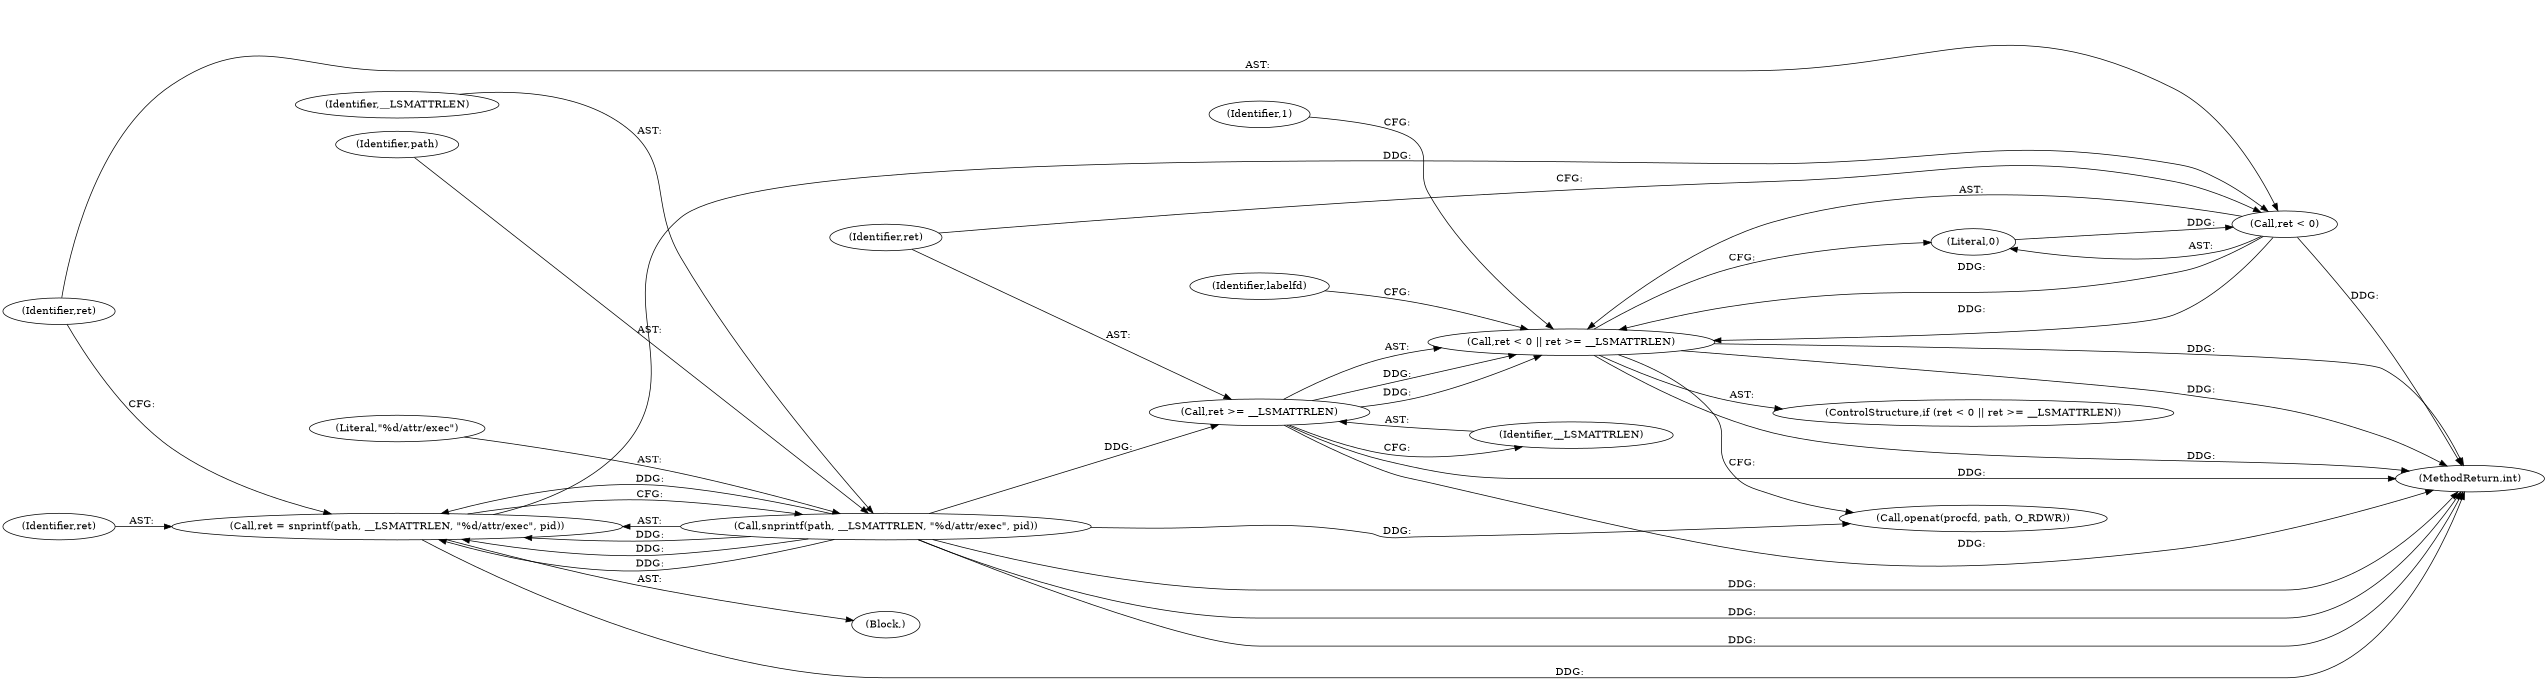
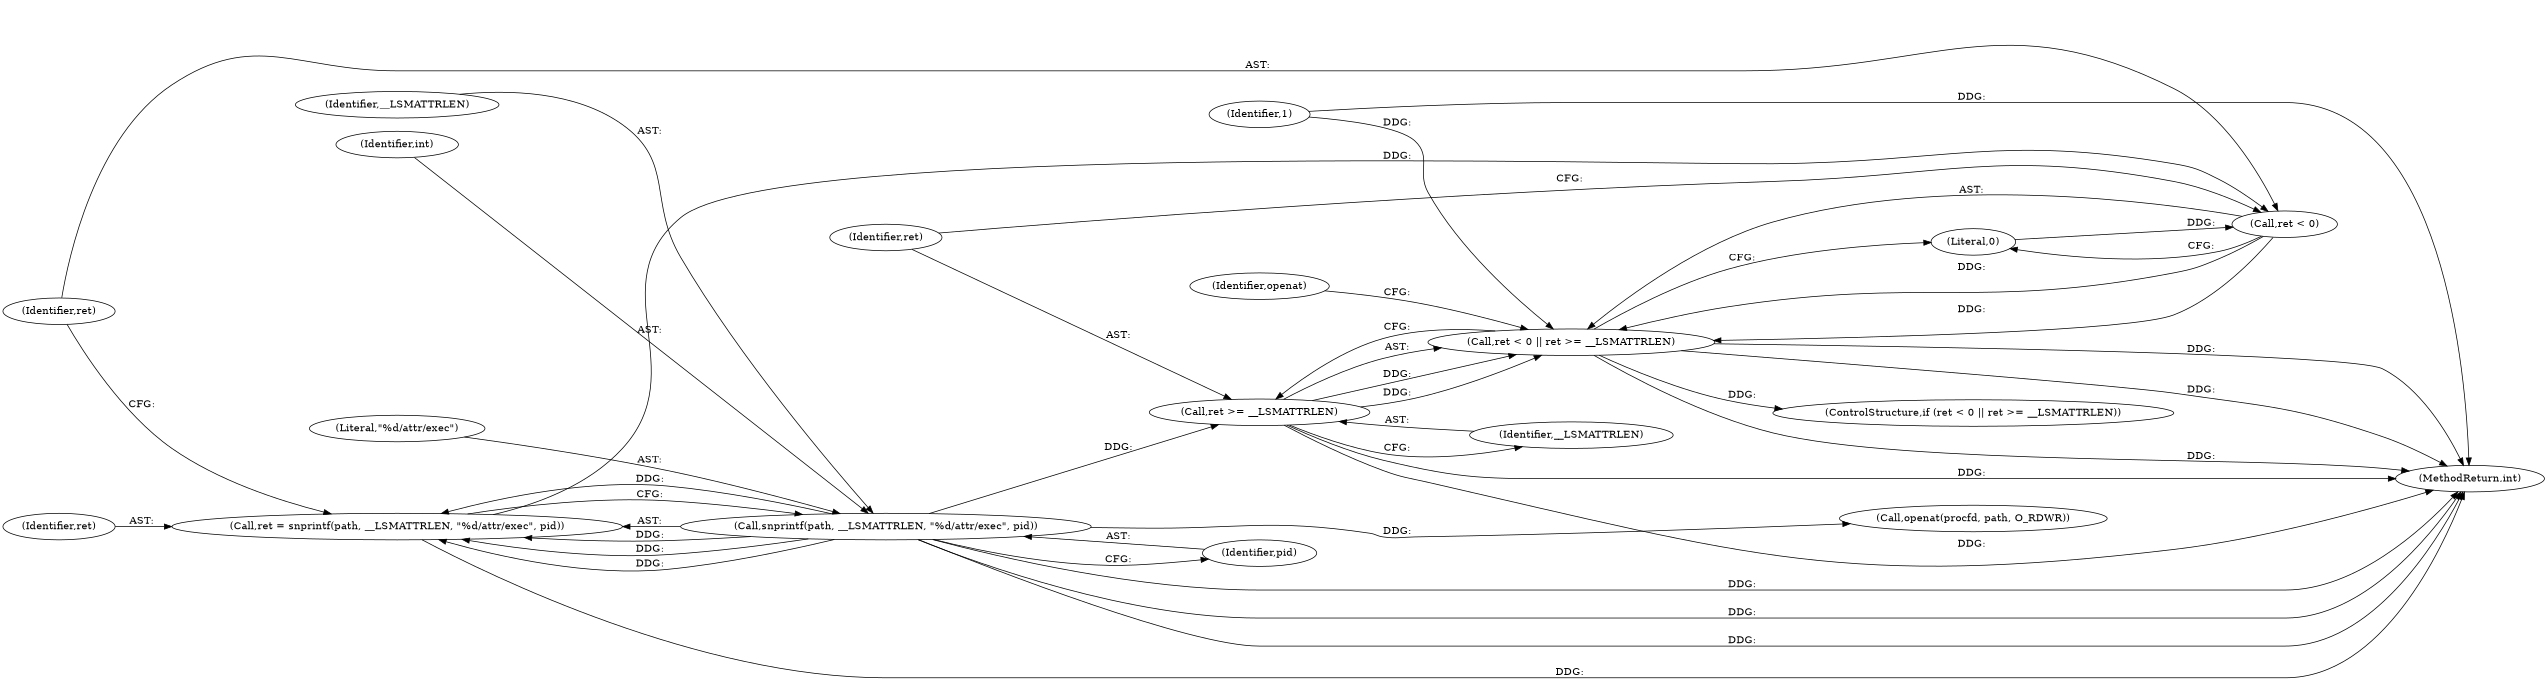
edge "(Identifier,1)" -> "(Call,ret < 0 || ret >= __LSMATTRLEN)": label "CFG: " -> "DDG: "
node "(Identifier,path)": label "(Identifier,path)" -> "(Identifier,int)"
edge "(Call,ret < 0)" -> "(Literal,0)": label "AST: " -> "CFG: "
node "(Identifier,labelfd)": label "(Identifier,labelfd)" -> "(Identifier,openat)"
edge "(Call,ret < 0)" -> "(MethodReturn,int)": now "(Identifier,1)" -> "(MethodReturn,int)"
edge "(Call,ret < 0 || ret >= __LSMATTRLEN)" -> "(ControlStructure,if (ret < 0 || ret >= __LSMATTRLEN))": label "AST: " -> "DDG: "
edge "(Call,ret < 0 || ret >= __LSMATTRLEN)" -> "(Call,openat(procfd, path, O_RDWR))": now "(Call,ret < 0 || ret >= __LSMATTRLEN)" -> "(Call,ret >= __LSMATTRLEN)"
node "(Identifier,pid)": added
node "(Block,)": removed
